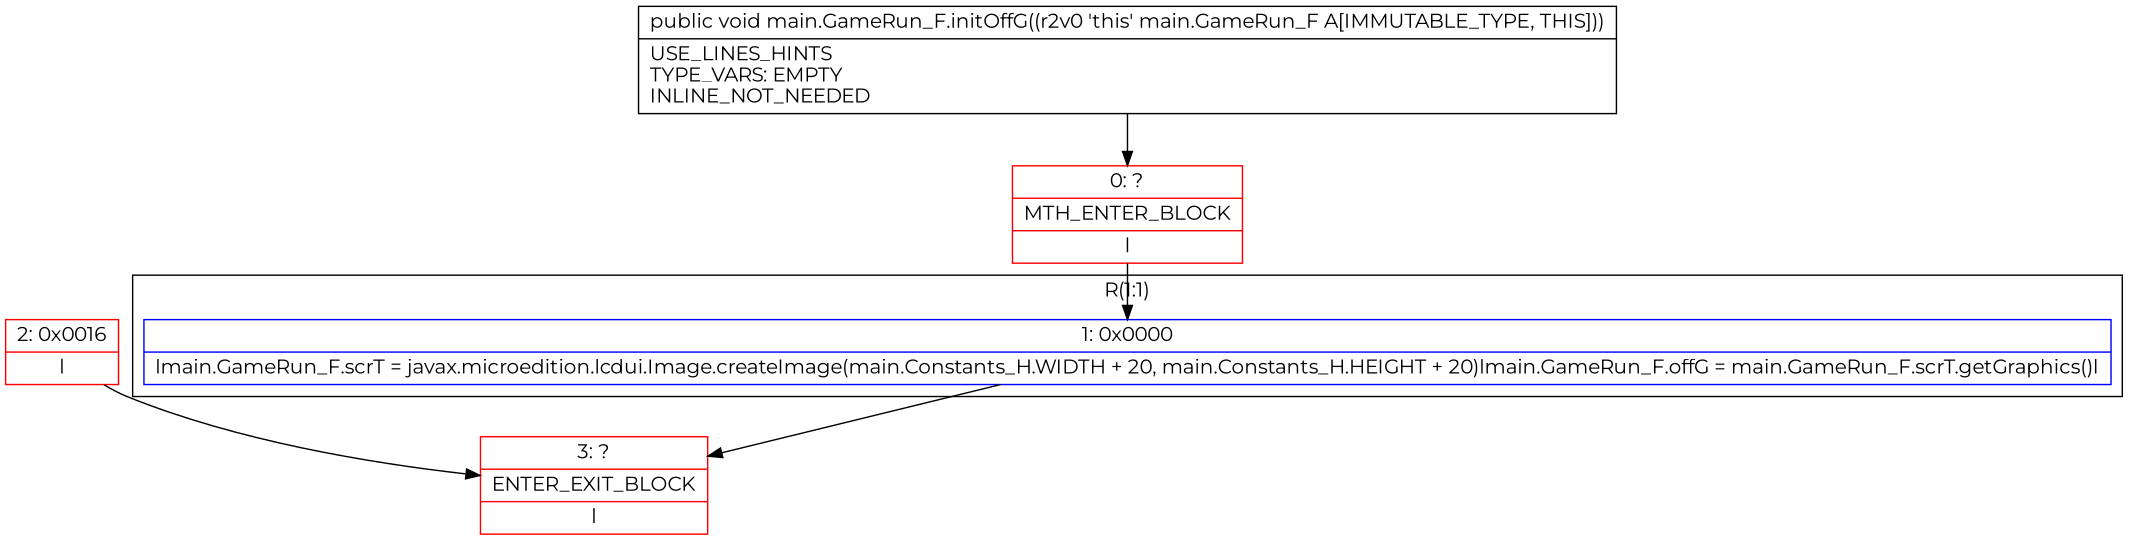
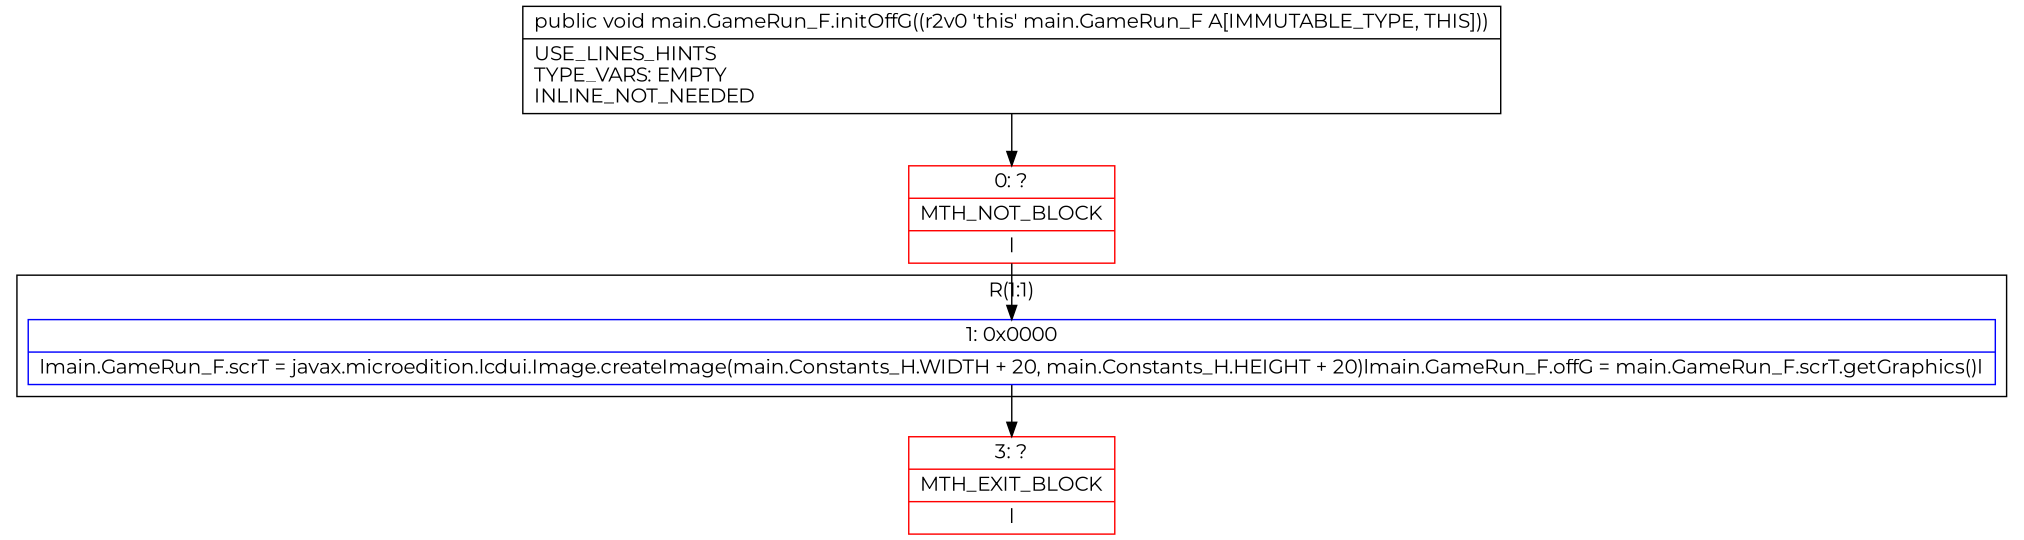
node "0: ?": text "MTH_ENTER_BLOCK" -> "MTH_NOT_BLOCK"
node "2: 0x0016": removed
node "3: ?": text "ENTER_EXIT_BLOCK" -> "MTH_EXIT_BLOCK"
